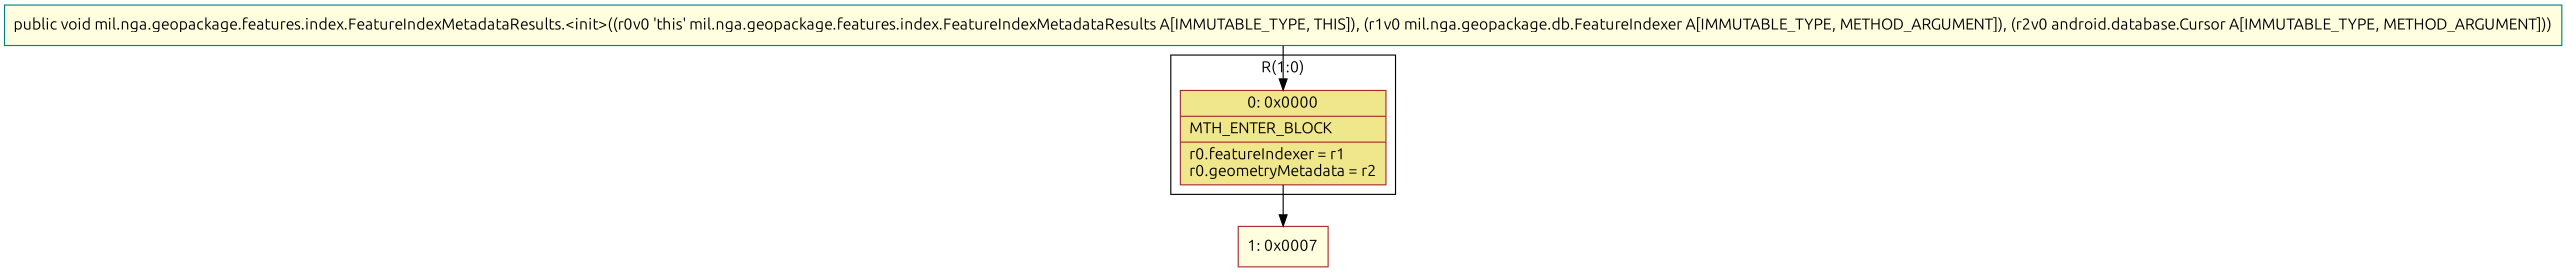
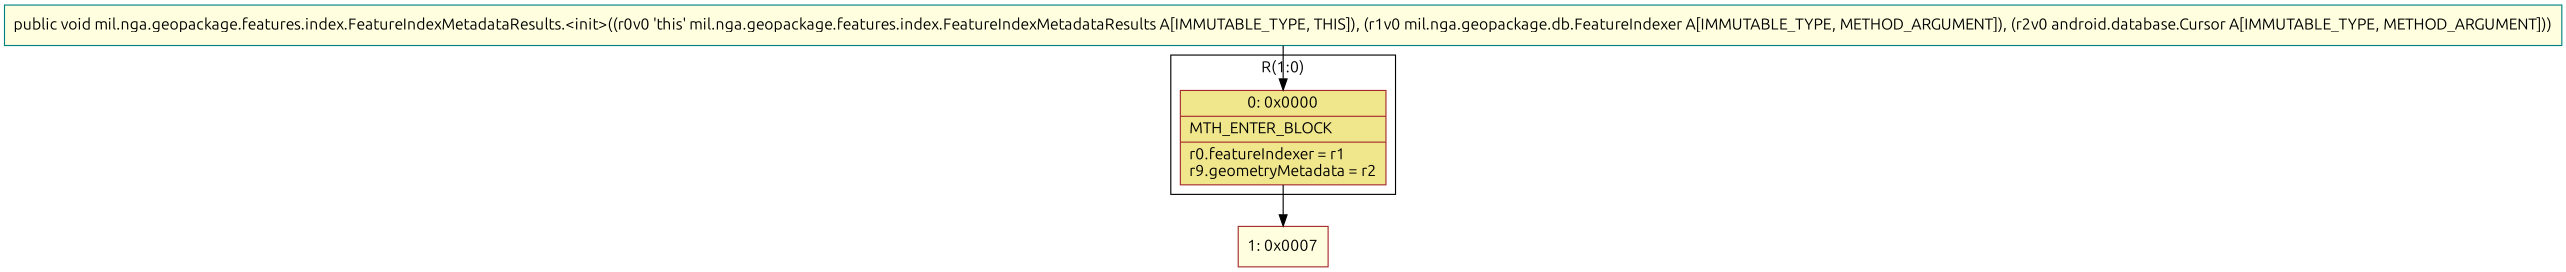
node "0: 0x0000": text "r0.geometryMetadata = r2" -> "r9.geometryMetadata = r2"
